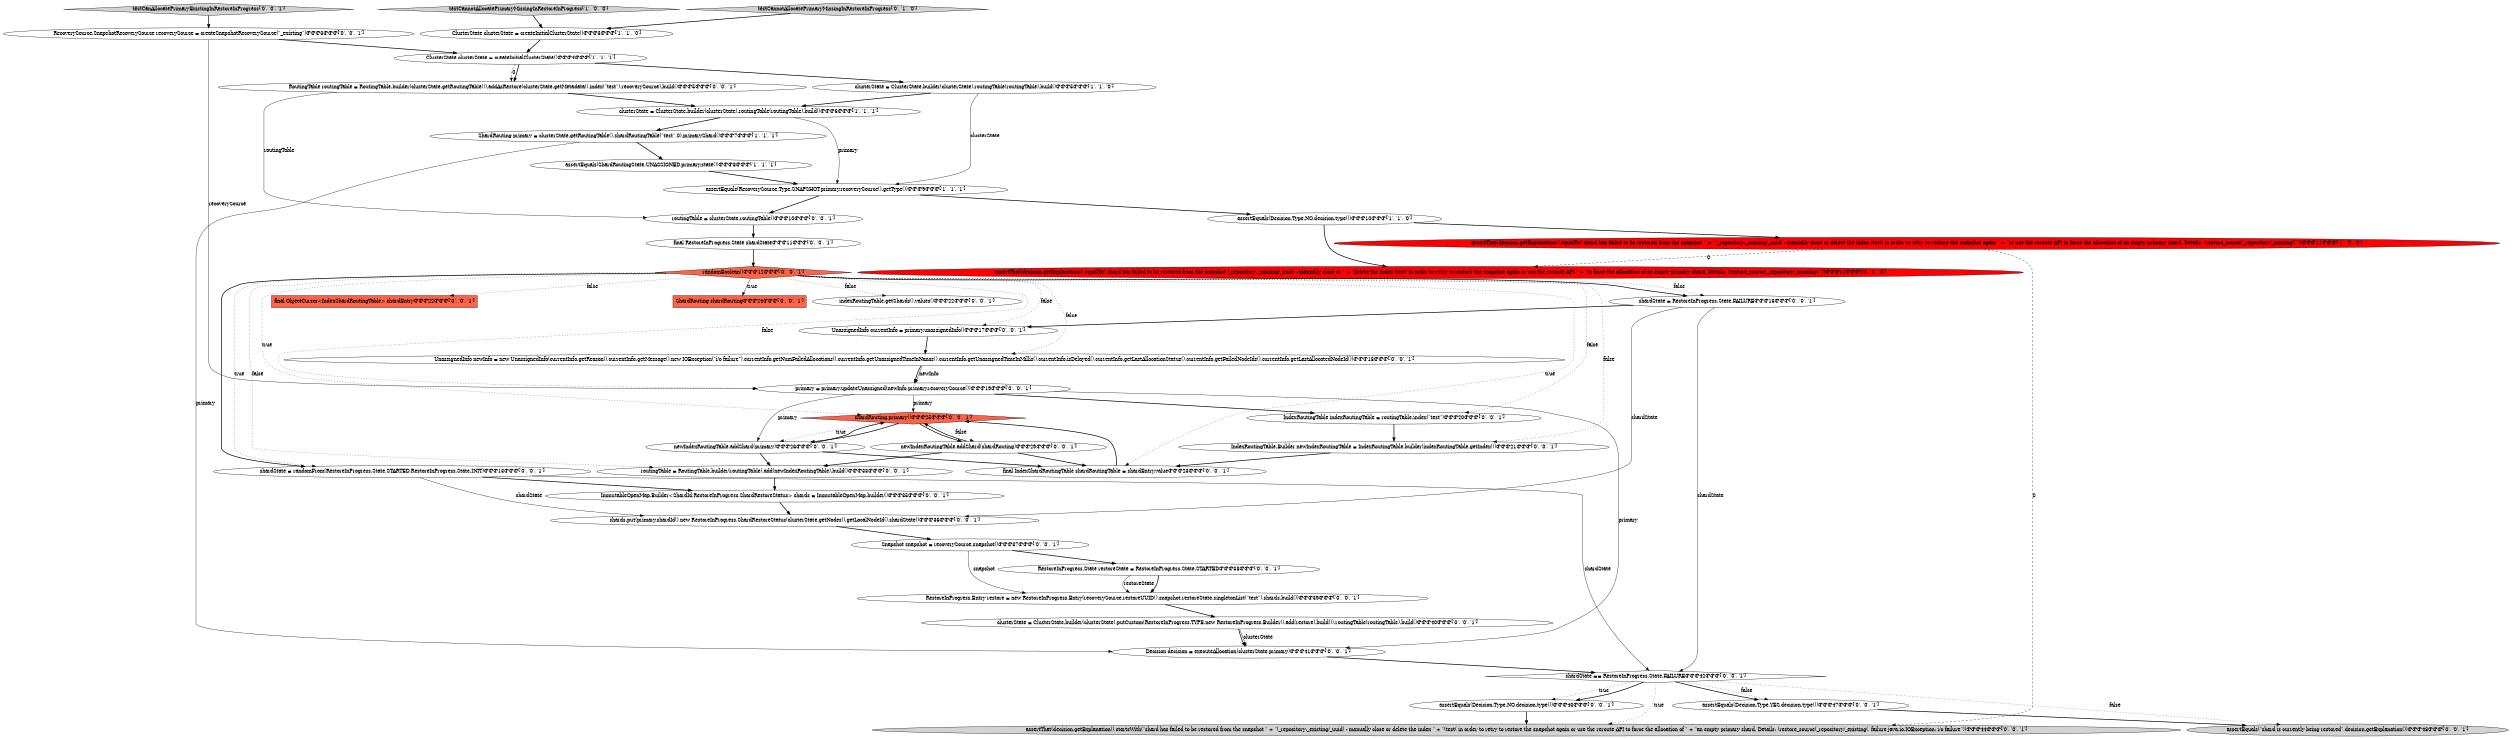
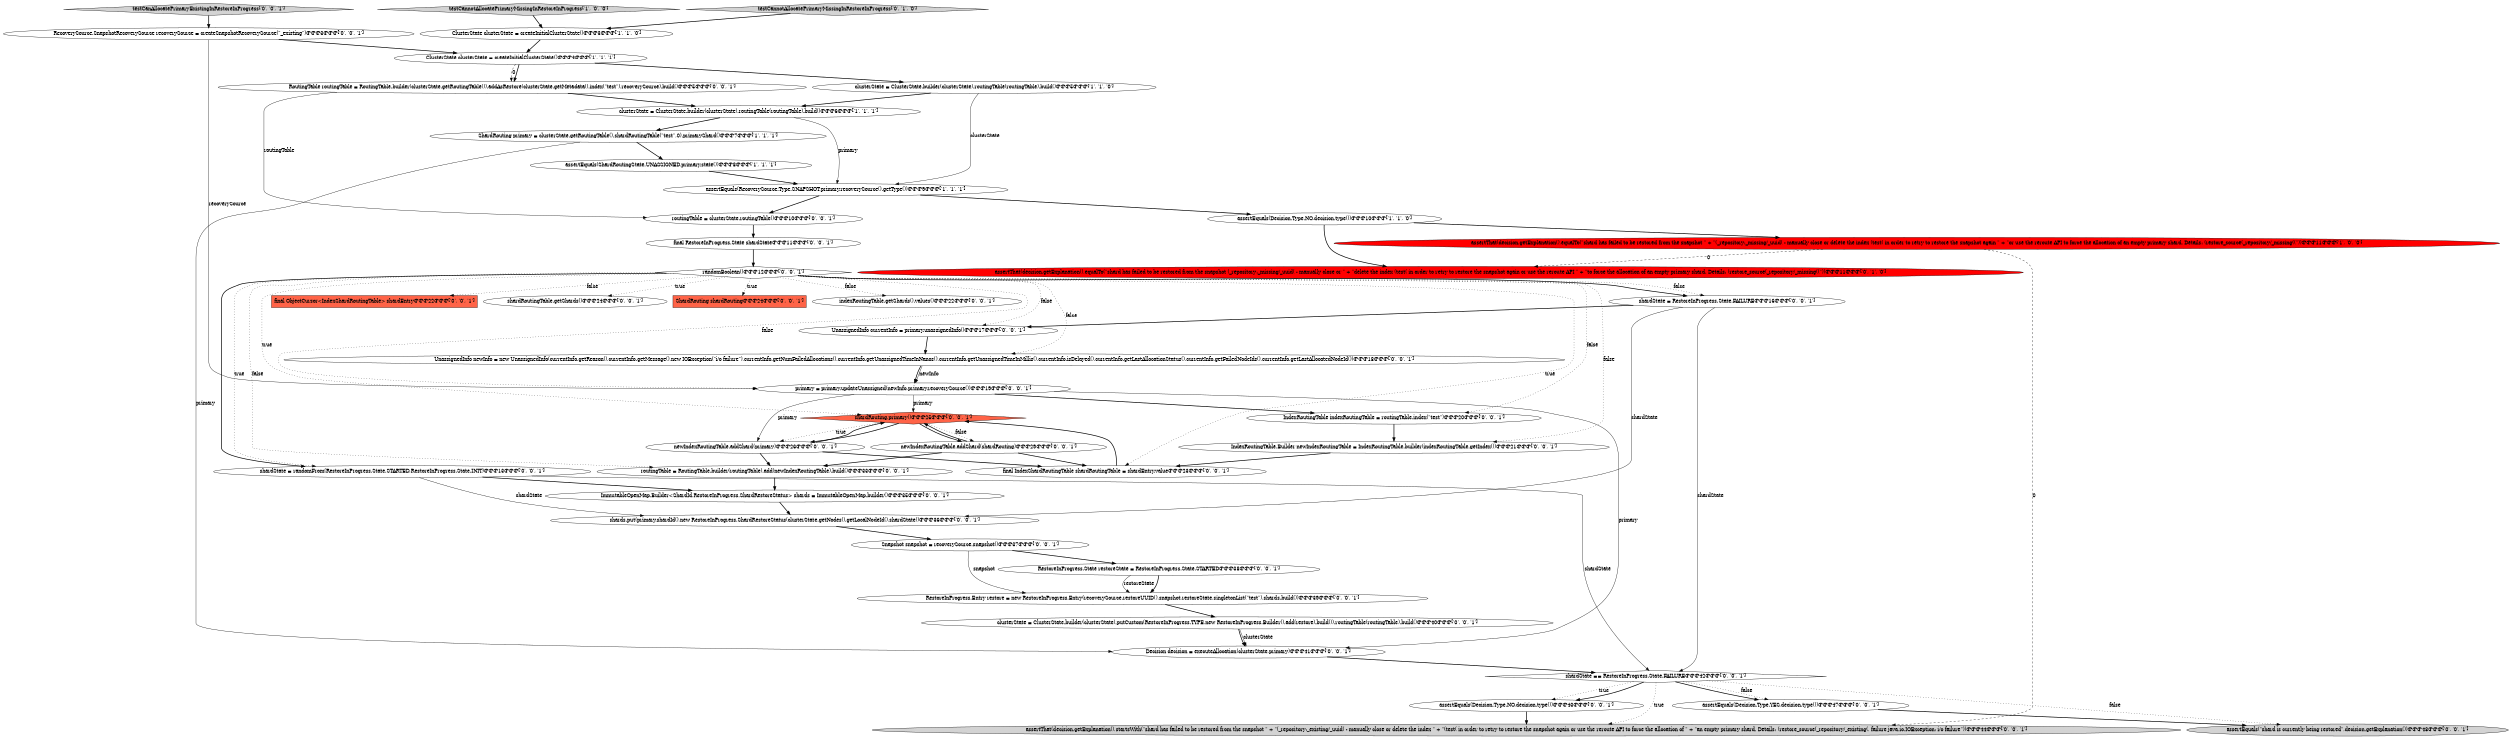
node "randomBoolean()@@@12@@@['0', '0', '1']": fillcolor tomato -> white
edge "randomBoolean()@@@12@@@['0', '0', '1']" -> "ShardRouting shardRouting@@@24@@@['0', '0', '1']": style solid -> dotted
node "shardRoutingTable.getShards()@@@24@@@['0', '0', '1']": added
